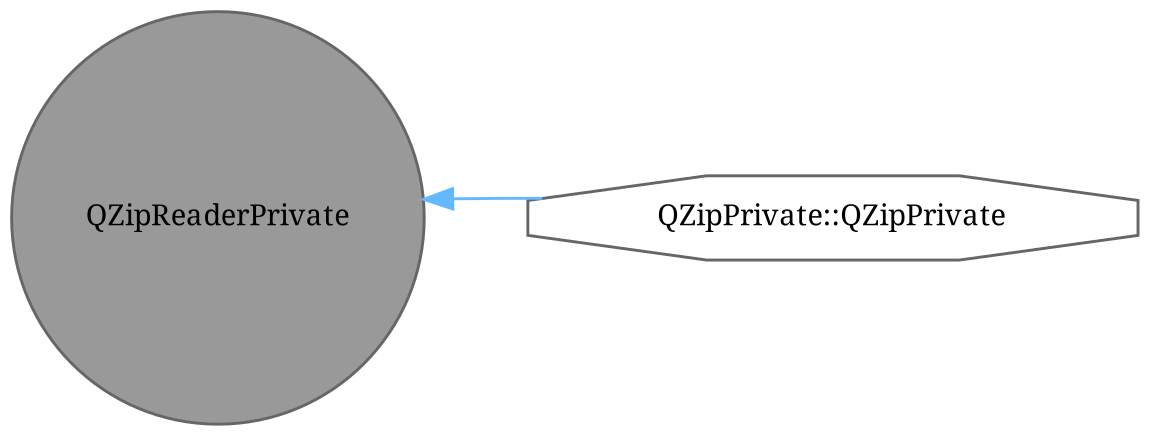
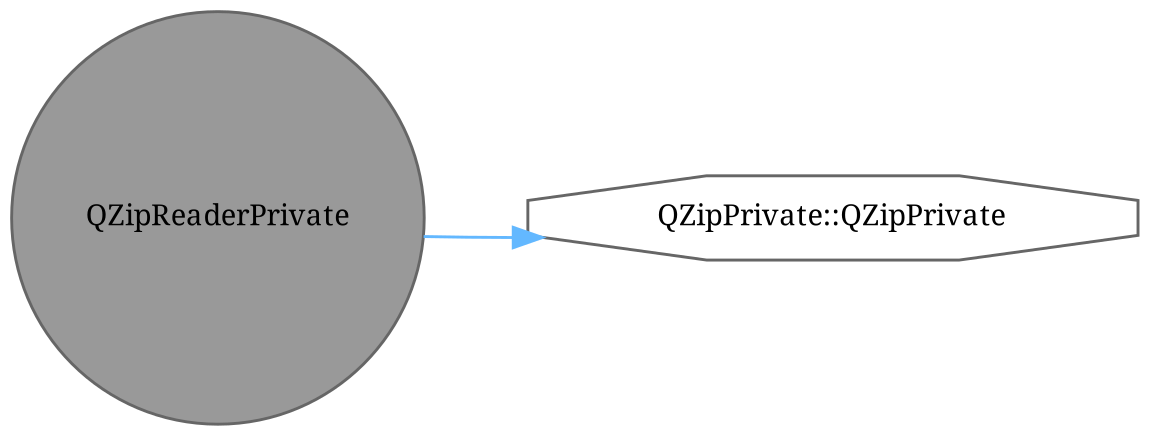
edge "QZipPrivate::QZipPrivate" -> "QZipReaderPrivate": reversed
